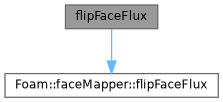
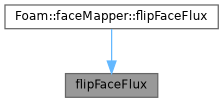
edge "flipFaceFlux" -> "Foam::faceMapper::flipFaceFlux": reversed
